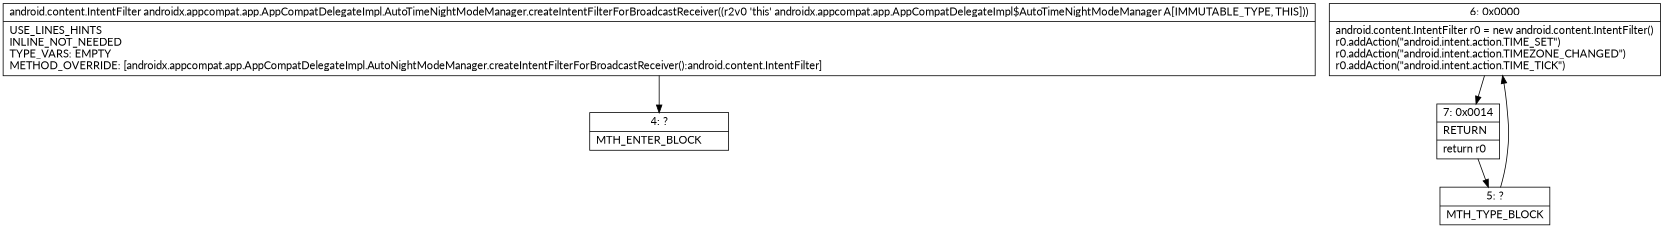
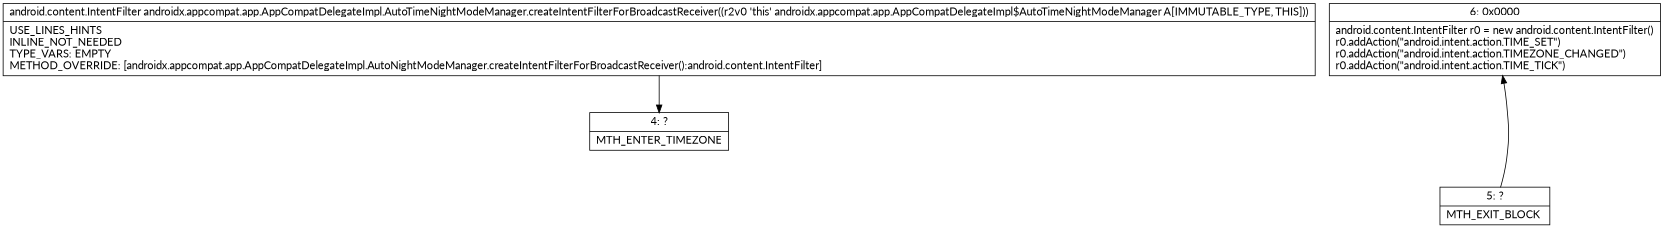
node "7: 0x0014": removed
node "4: ?": text "MTH_ENTER_BLOCK" -> "MTH_ENTER_TIMEZONE"
node "5: ?": text "MTH_TYPE_BLOCK" -> "MTH_EXIT_BLOCK"
